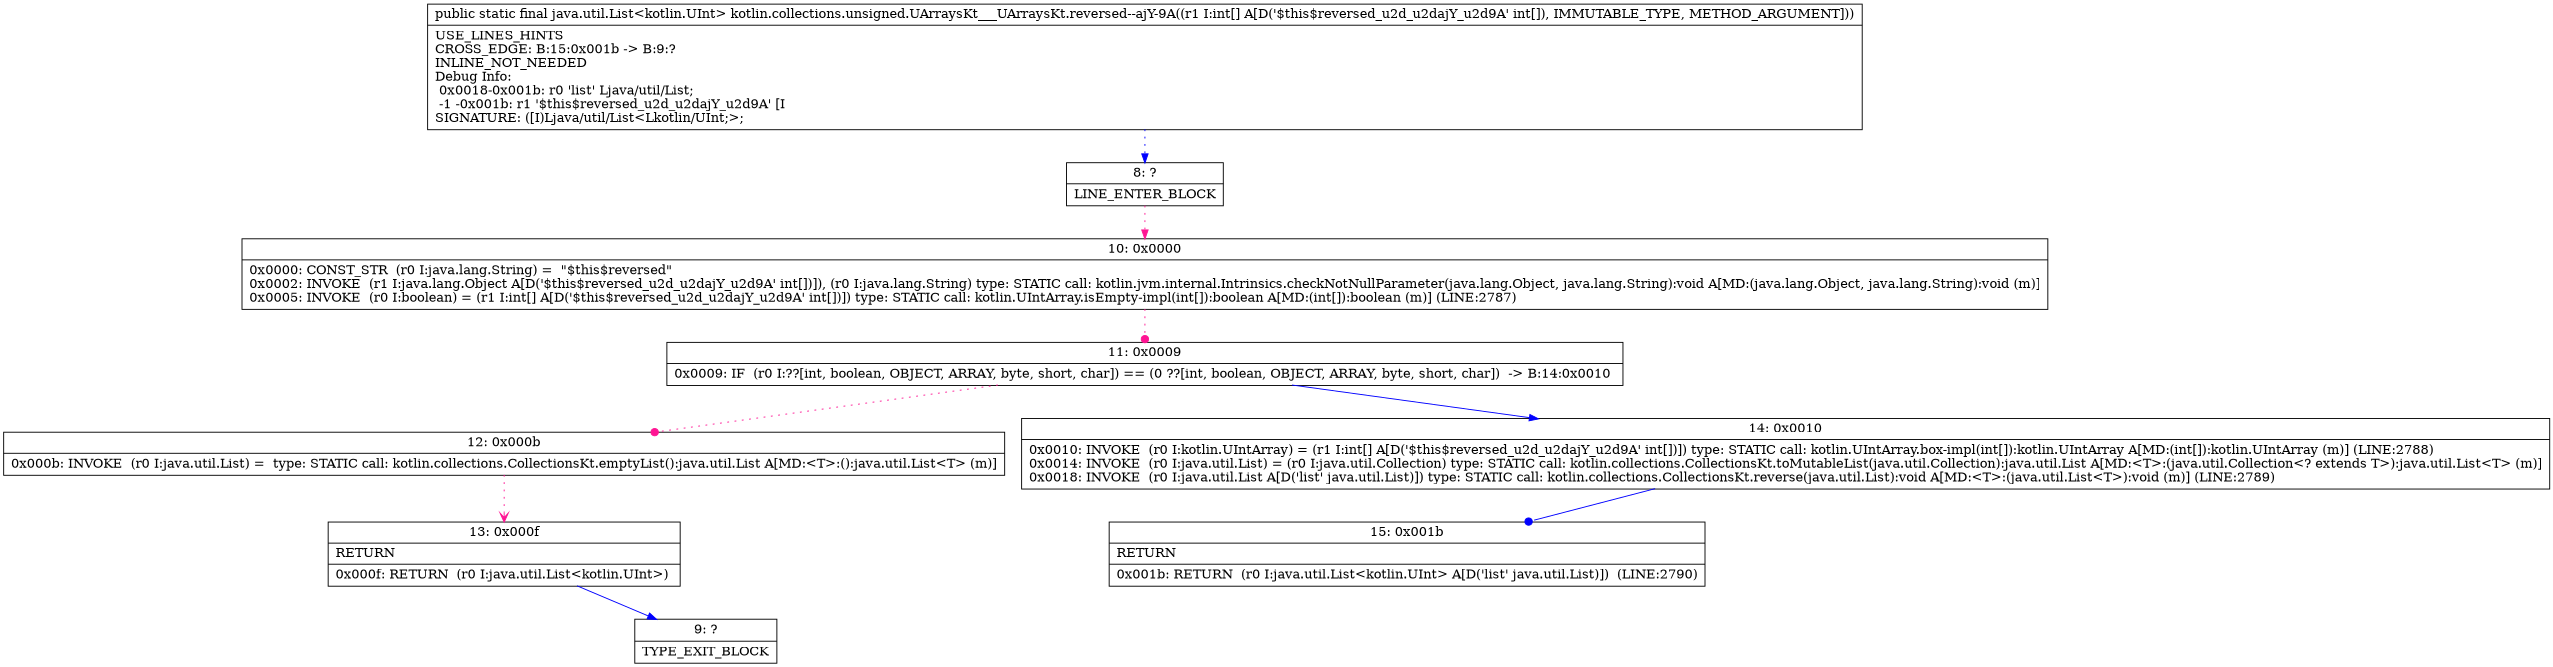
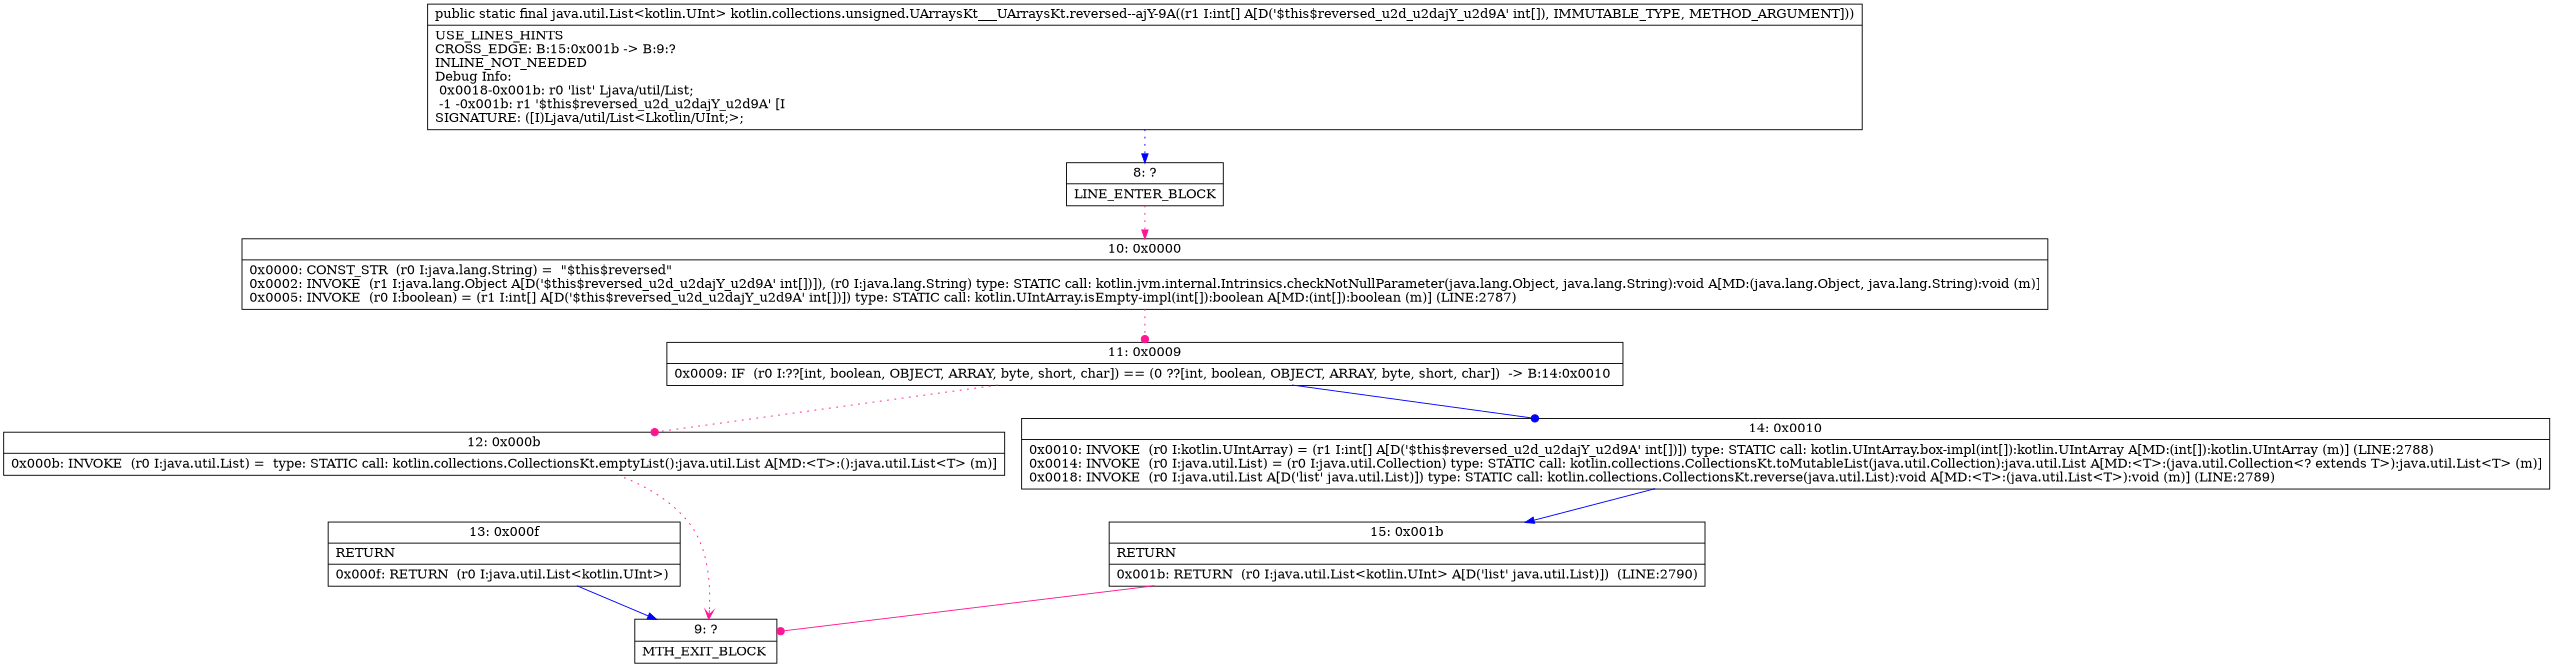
edge "11: 0x0009" -> "14: 0x0010": arrowhead normal -> dot
edge "12: 0x000b" -> "13: 0x000f": now "12: 0x000b" -> "9: ?"
edge "14: 0x0010" -> "15: 0x001b": arrowhead dot -> normal
edge "15: 0x001b" -> "9: ?": added
node "9: ?": text "TYPE_EXIT_BLOCK" -> "MTH_EXIT_BLOCK"
